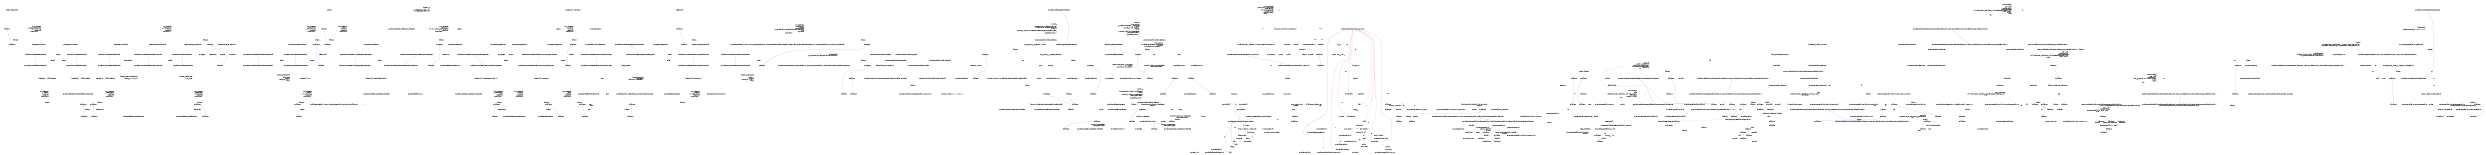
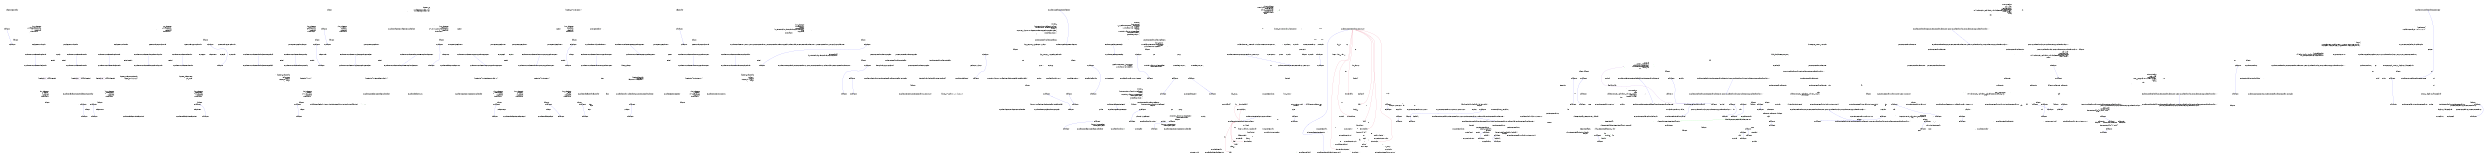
node "Entry Unk.CreateValue": removed
